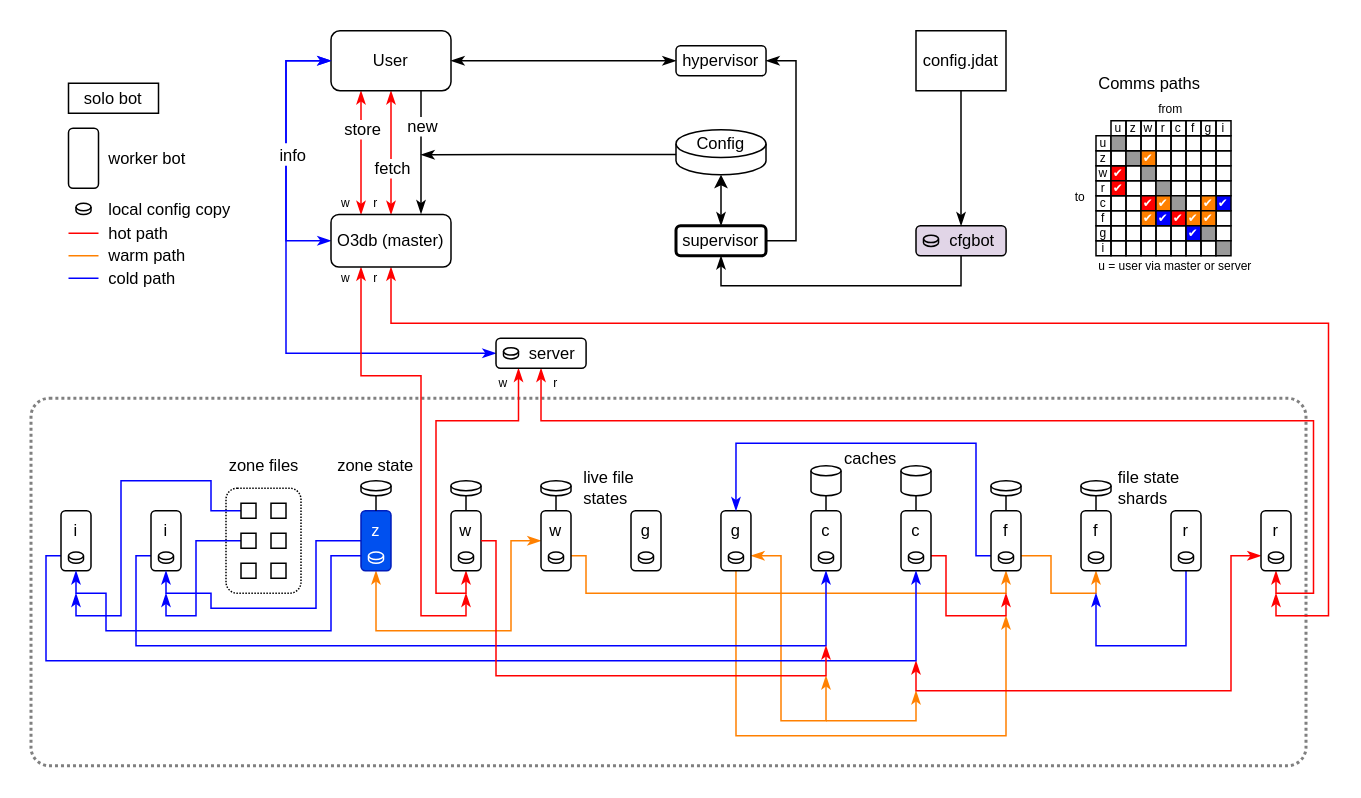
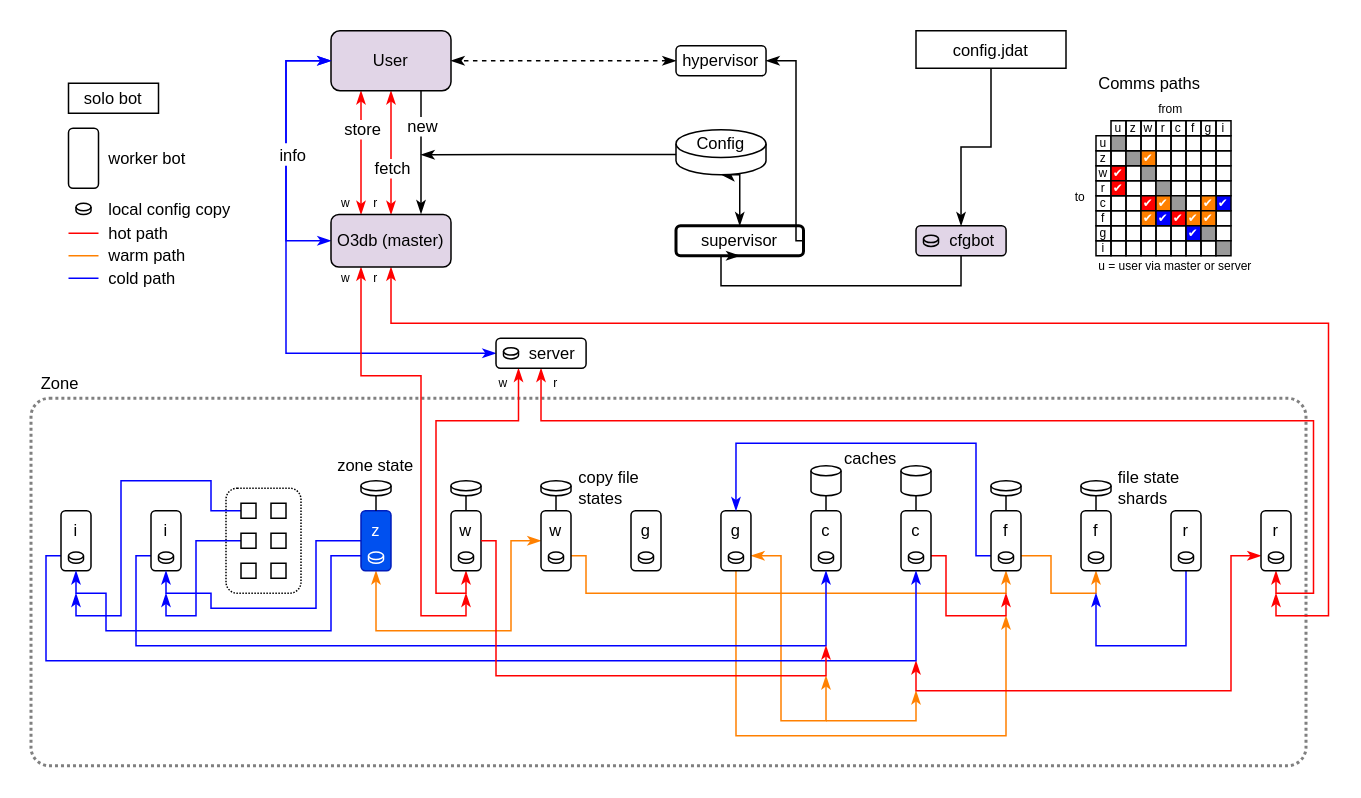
node "User": fillcolor #ffffff -> #e1d5e7
edge "User" -- "hypervisor": style solid -> dashed
node "config.jdat": size 90x60 -> 150x38
node "O3db (master)": fillcolor #ffffff -> #e1d5e7
node "supervisor": size 90x30 -> 128x30
node "Zone": added
node "zone files": removed
node "live file states": label "live file states" -> "copy file states"
